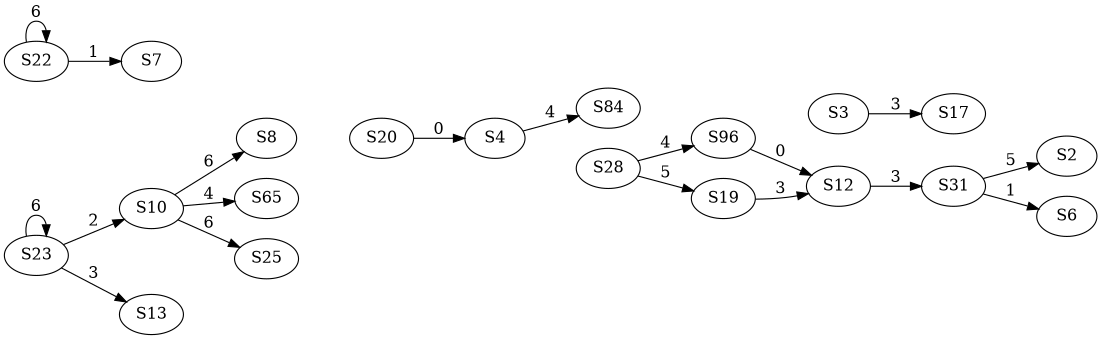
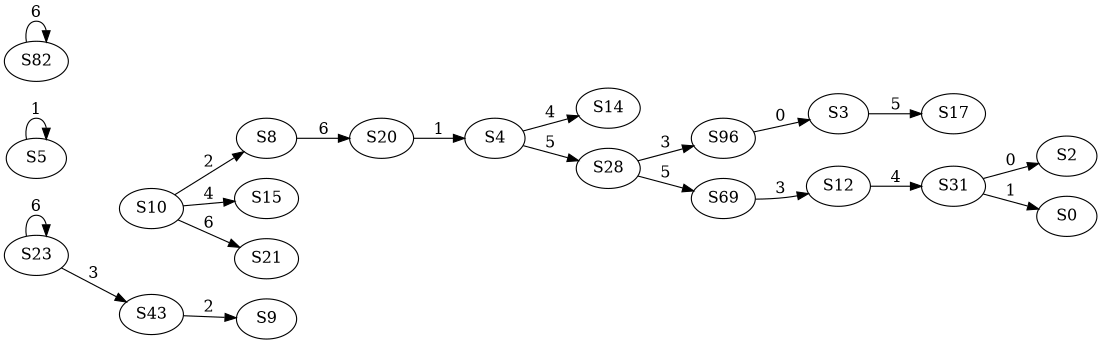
node "S22": label "S22" -> "S82"
node "S7": removed
edge "S3" -> "S17": label "3" -> "5"
node "S84": label "S84" -> "S14"
edge "S20" -> "S4": label "0" -> "1"
edge "S8" -> "S20": added, label "6"
edge "S28" -> "S96": label "4" -> "3"
edge "S4" -> "S28": added, label "5"
node "S5": added
edge "S96" -> "S12": now "S96" -> "S3"
edge "S31" -> "S2": label "5" -> "0"
edge "S10" -> "S8": label "6" -> "2"
edge "S12" -> "S31": label "3" -> "4"
node "S65": label "S65" -> "S15"
node "S19": label "S19" -> "S69"
node "S6": label "S6" -> "S0"
edge "S23" -> "S10": removed, label "2"
node "S25": label "S25" -> "S21"
node "S13": label "S13" -> "S43"
node "S9": added
